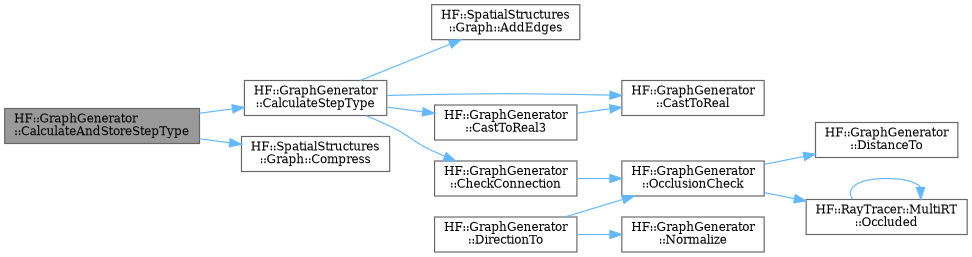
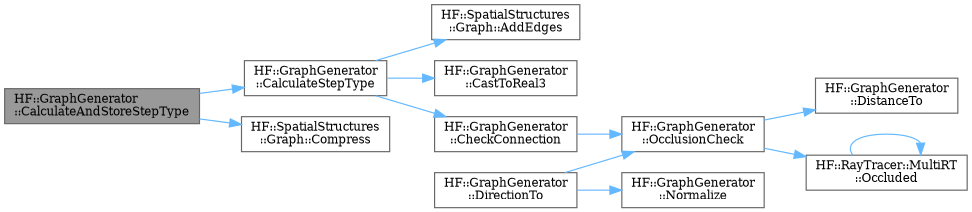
node "HF::GraphGenerator ::CastToReal": removed
